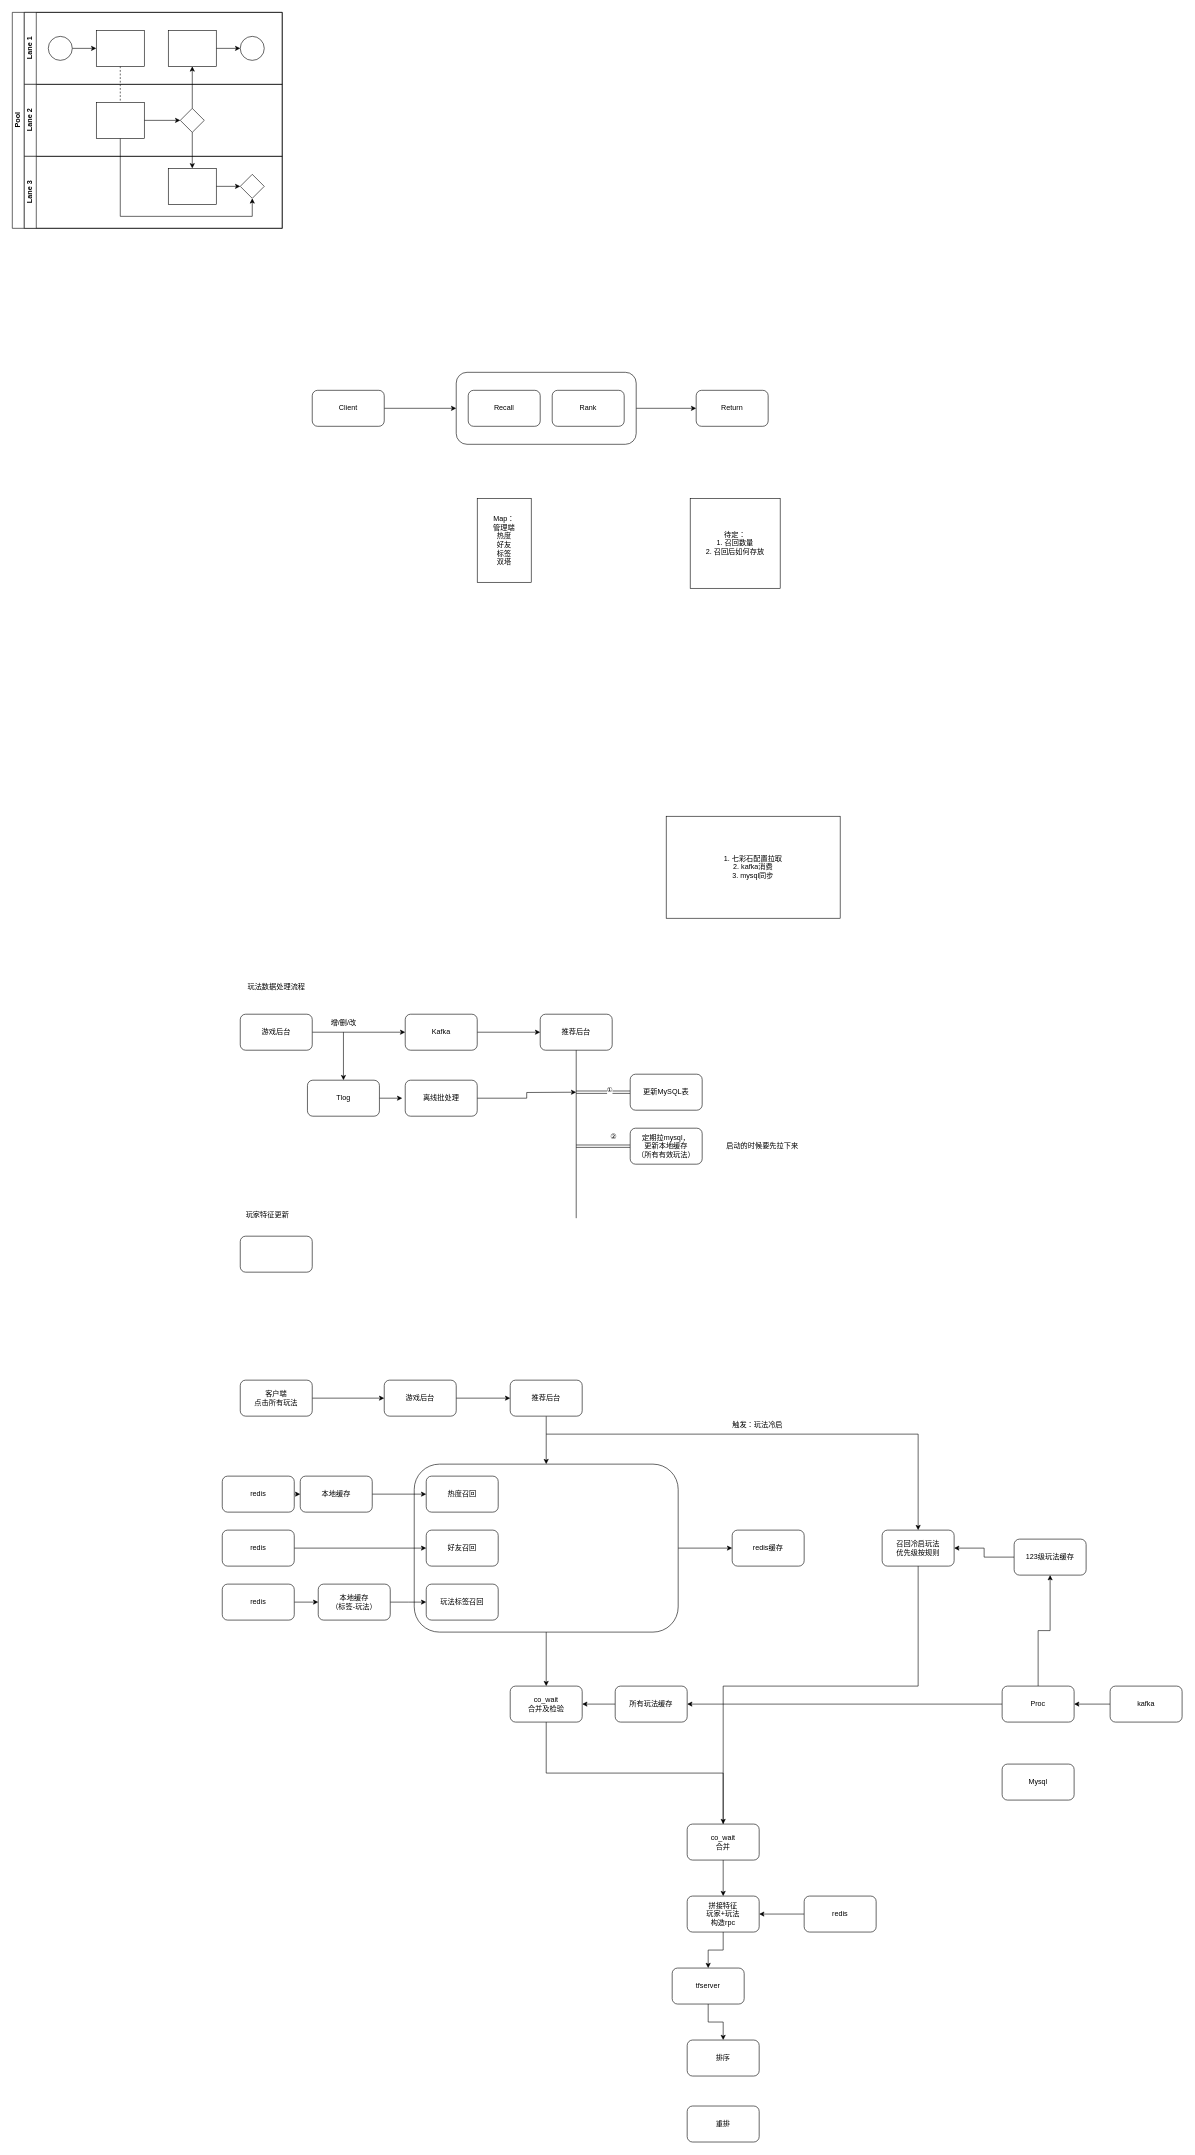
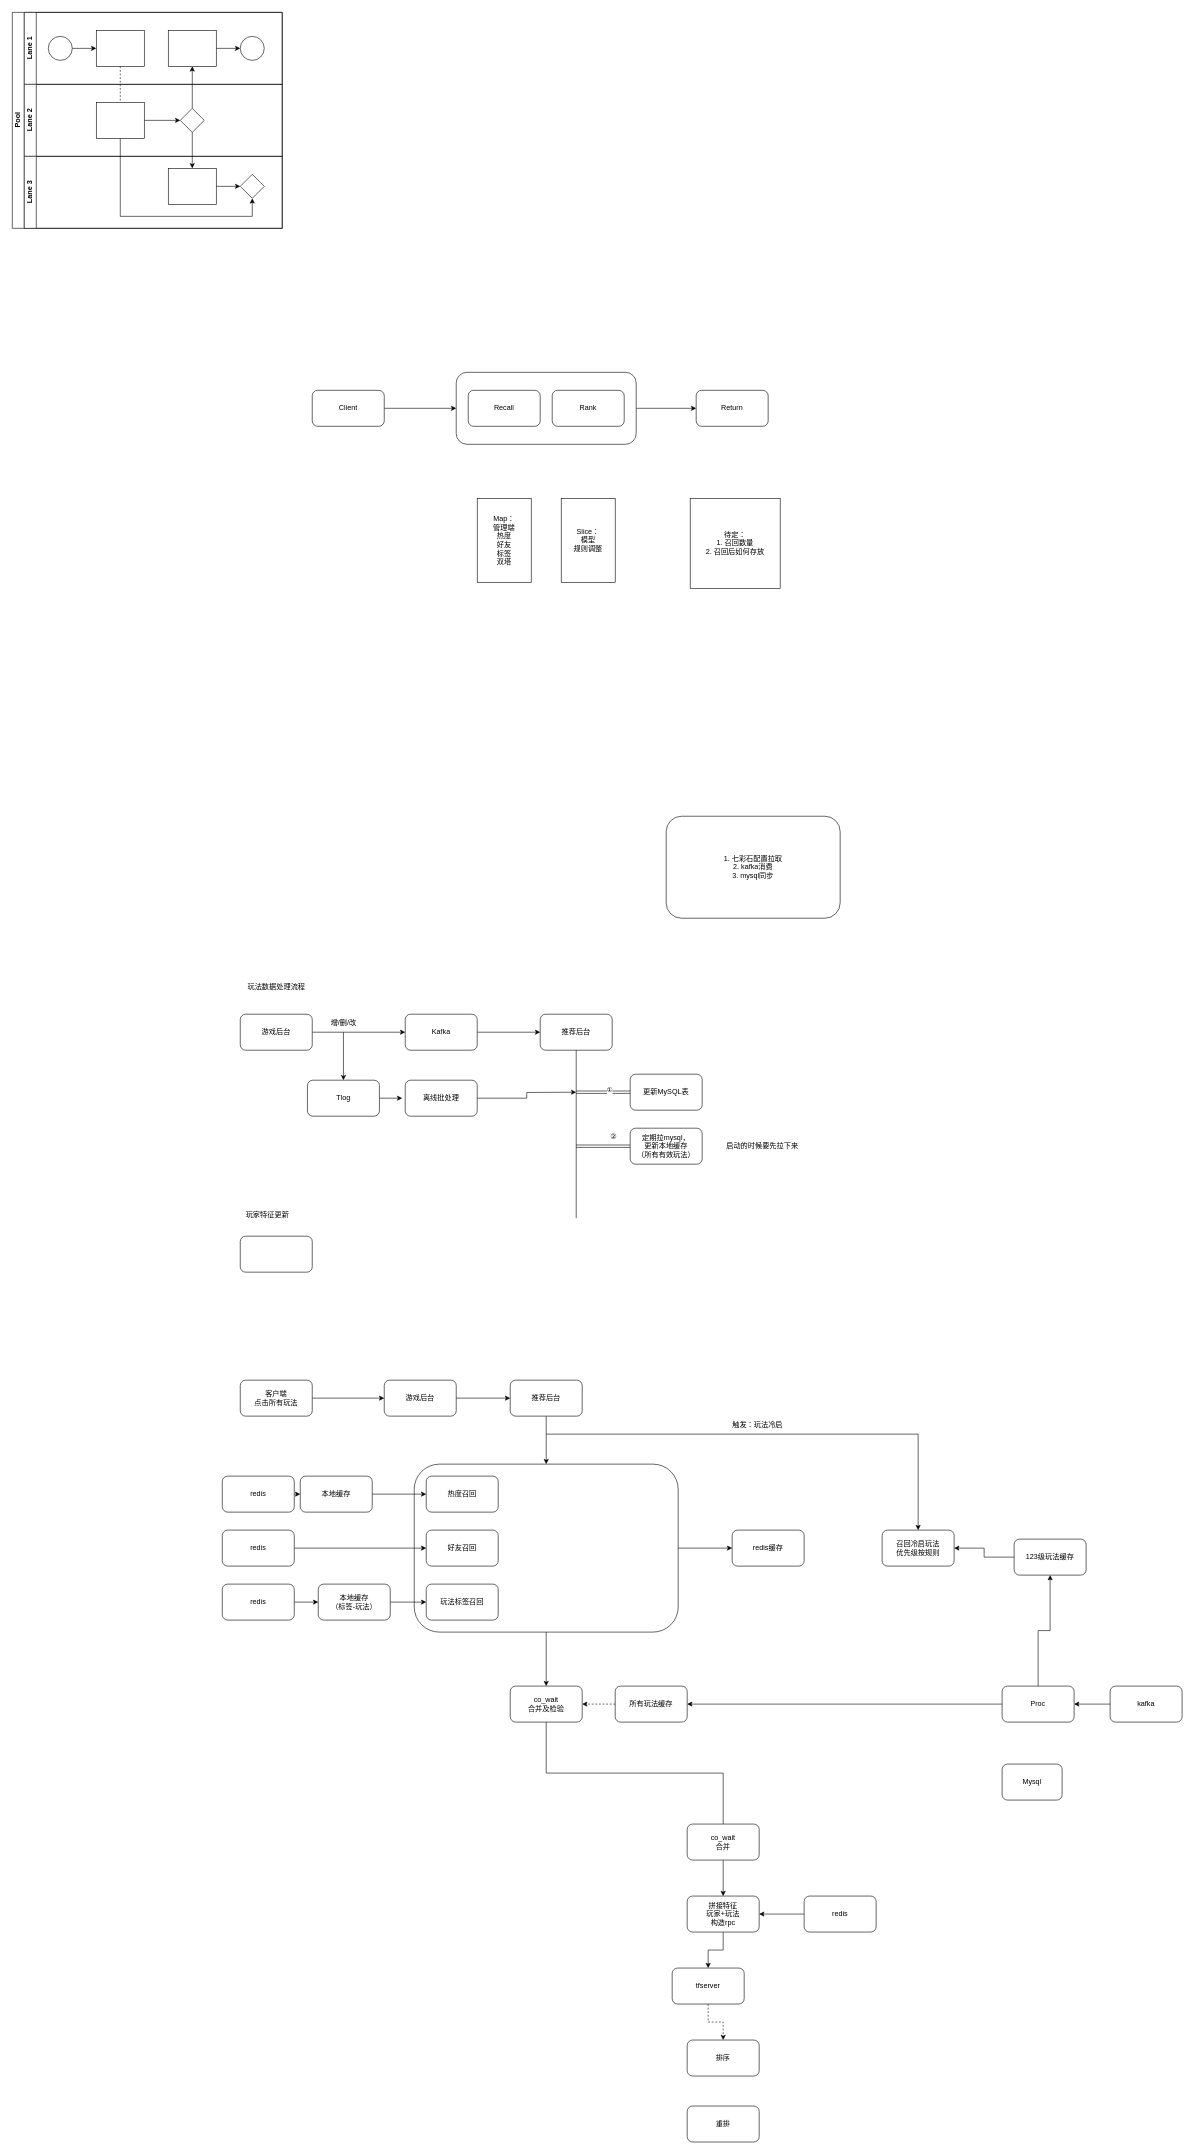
node "Slice： 模型 规则调整": added
node "1. 七彩石配置拉取 2. kafka消费 3. mysql同步": shape rectangle -> rounded rectangle
edge "召回冷启玩法 优先级按规则" -> "co_wait 合并": removed
edge "所有玩法缓存" -> "co_wait 合并及检验": style solid -> dashed
node "Mysql": size 72x36 -> 60x36
edge "tfserver" -> "排序": style solid -> dashed
